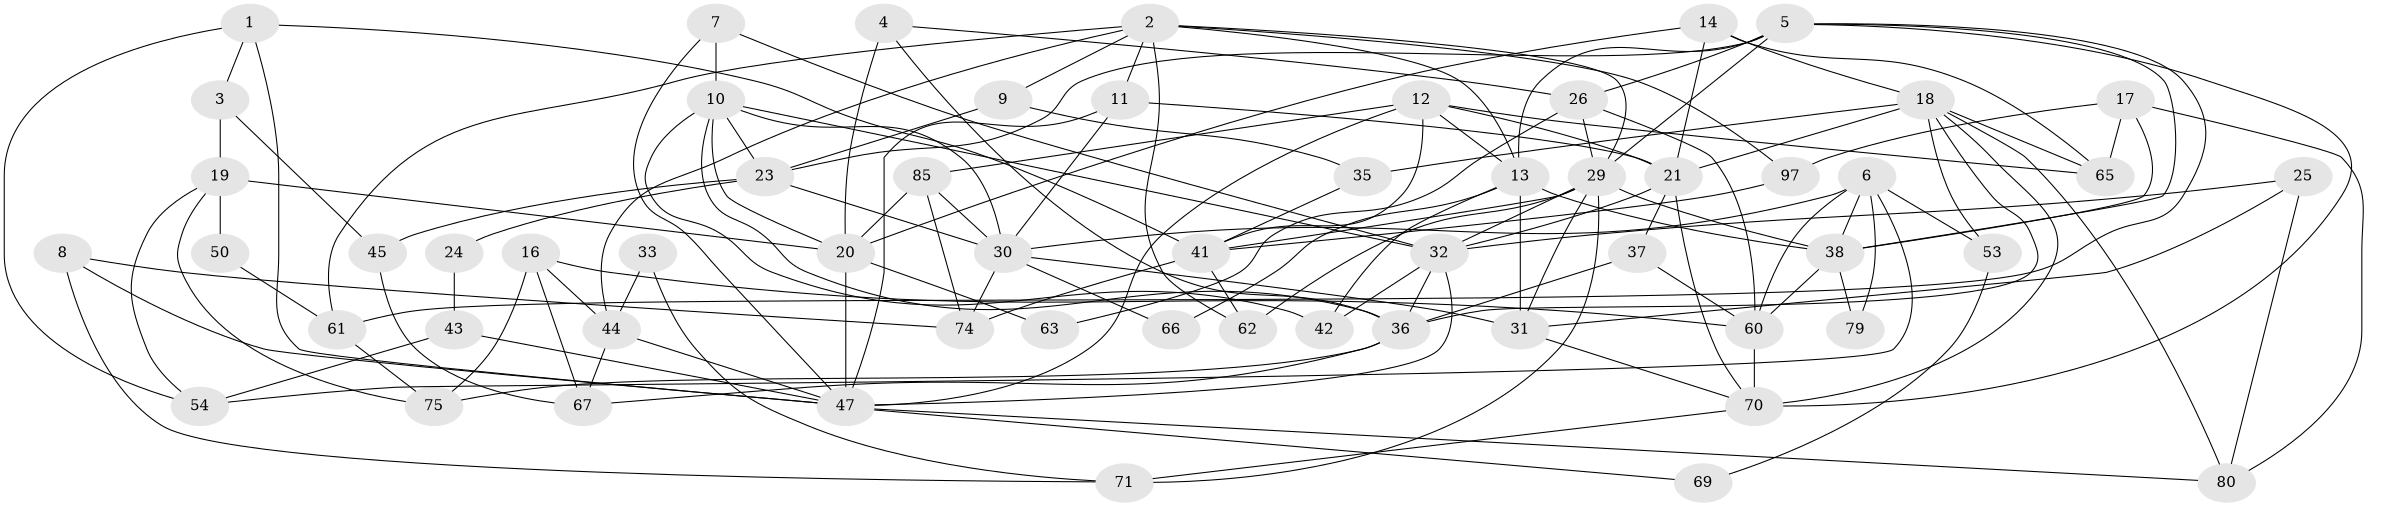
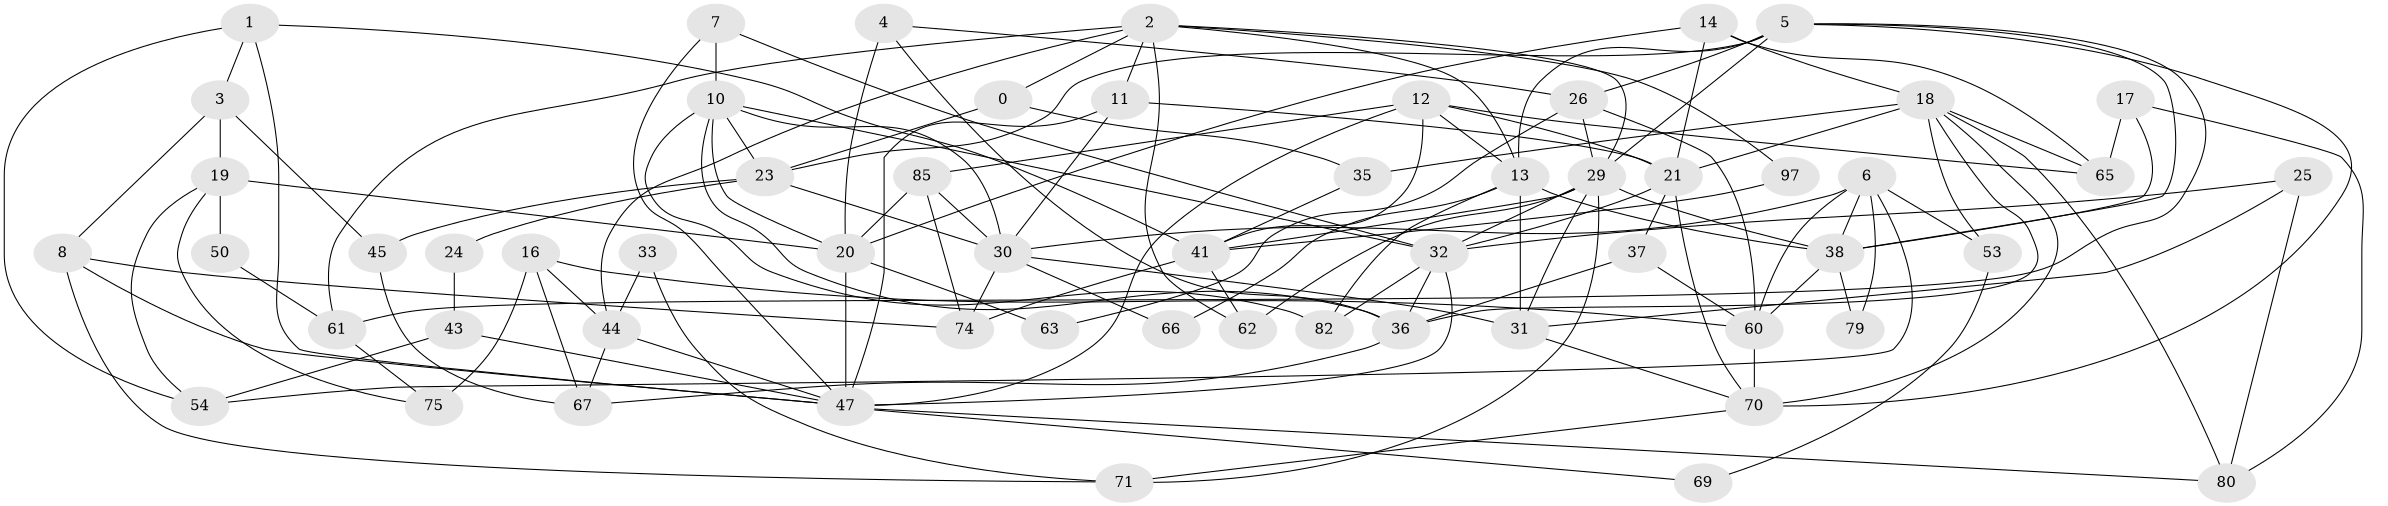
node "9": label "9" -> "0"
edge "17" -- "97": removed
edge "3" -- "8": added
node "42": label "42" -> "82"
edge "36" -- "75": removed
